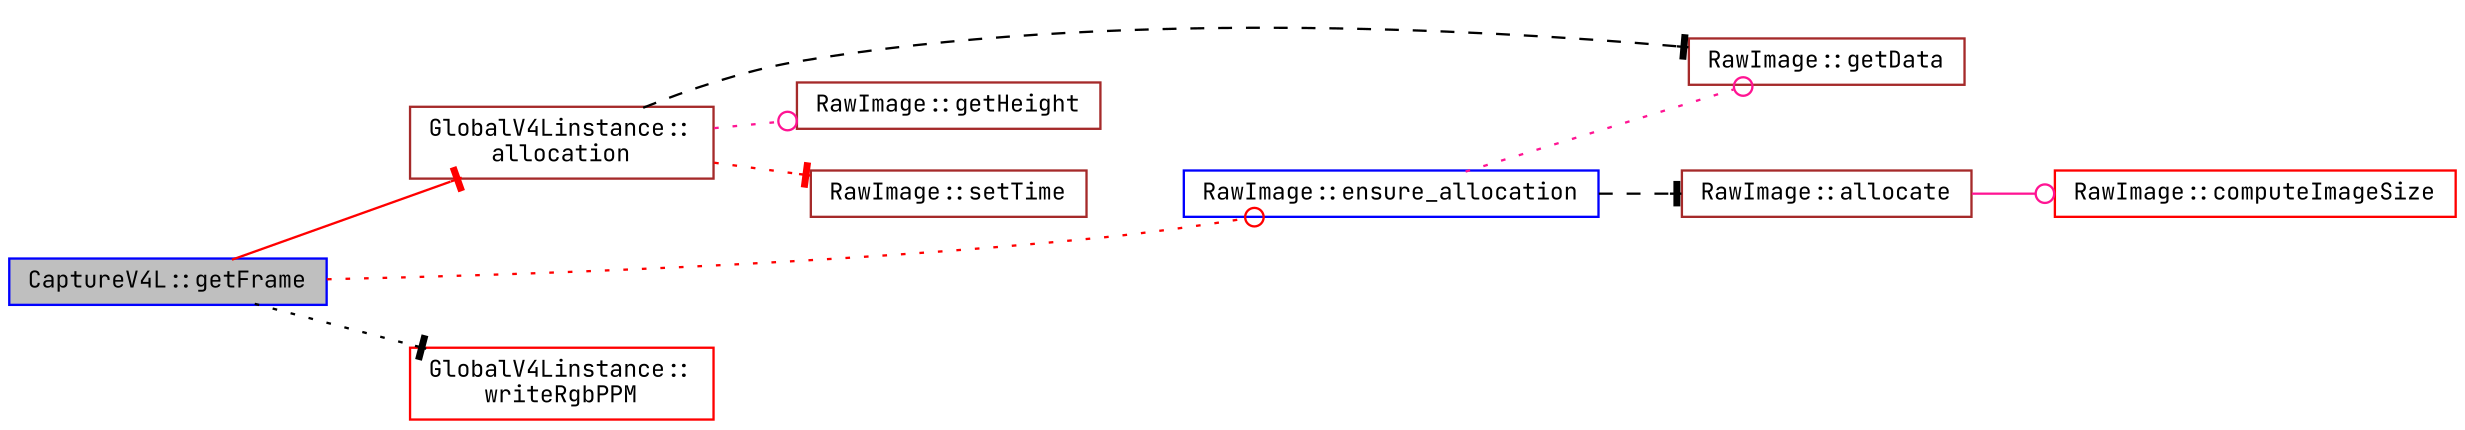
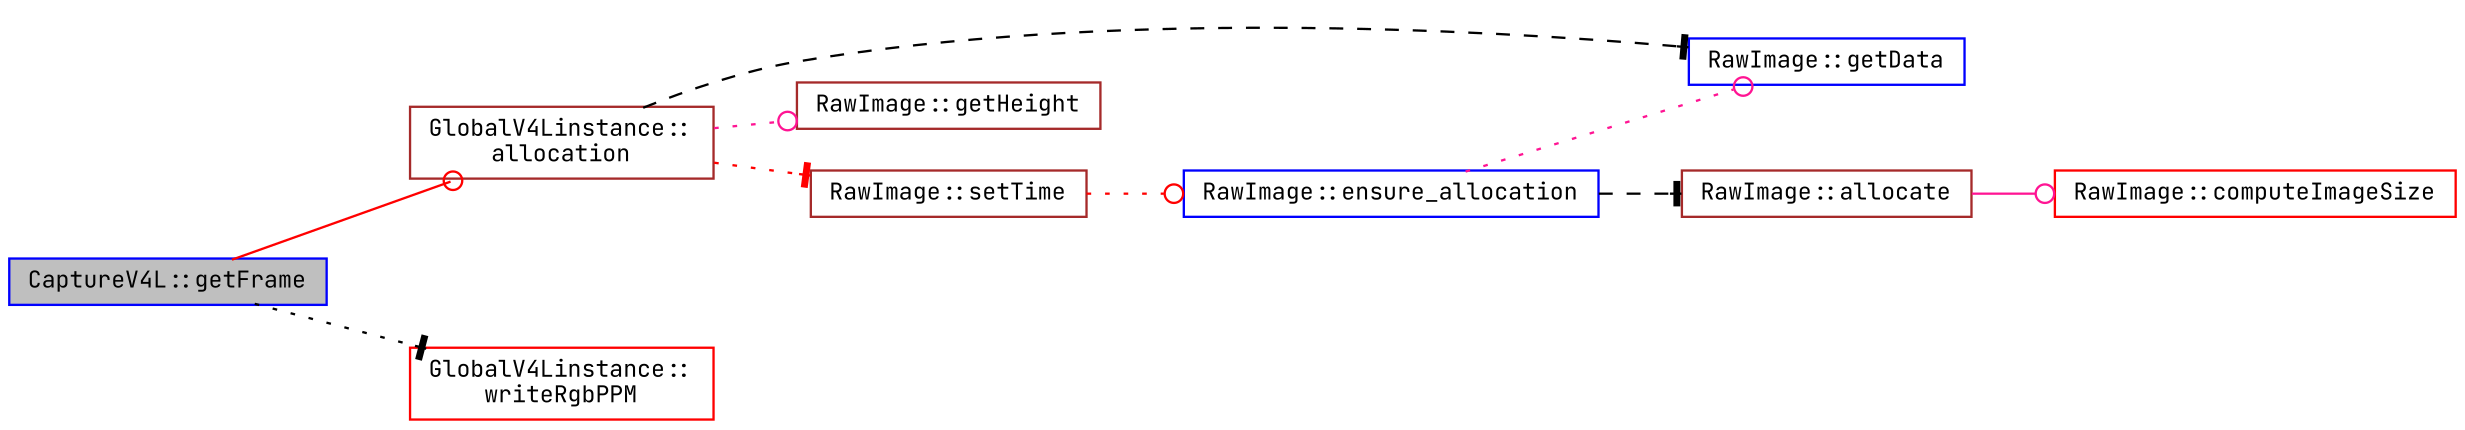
node "RawImage::getData": color brown -> blue
edge "CaptureV4L::getFrame" -> "GlobalV4Linstance:: allocation": arrowhead tee -> odot
edge "CaptureV4L::getFrame" -> "RawImage::ensure_allocation": now "RawImage::setTime" -> "RawImage::ensure_allocation"
